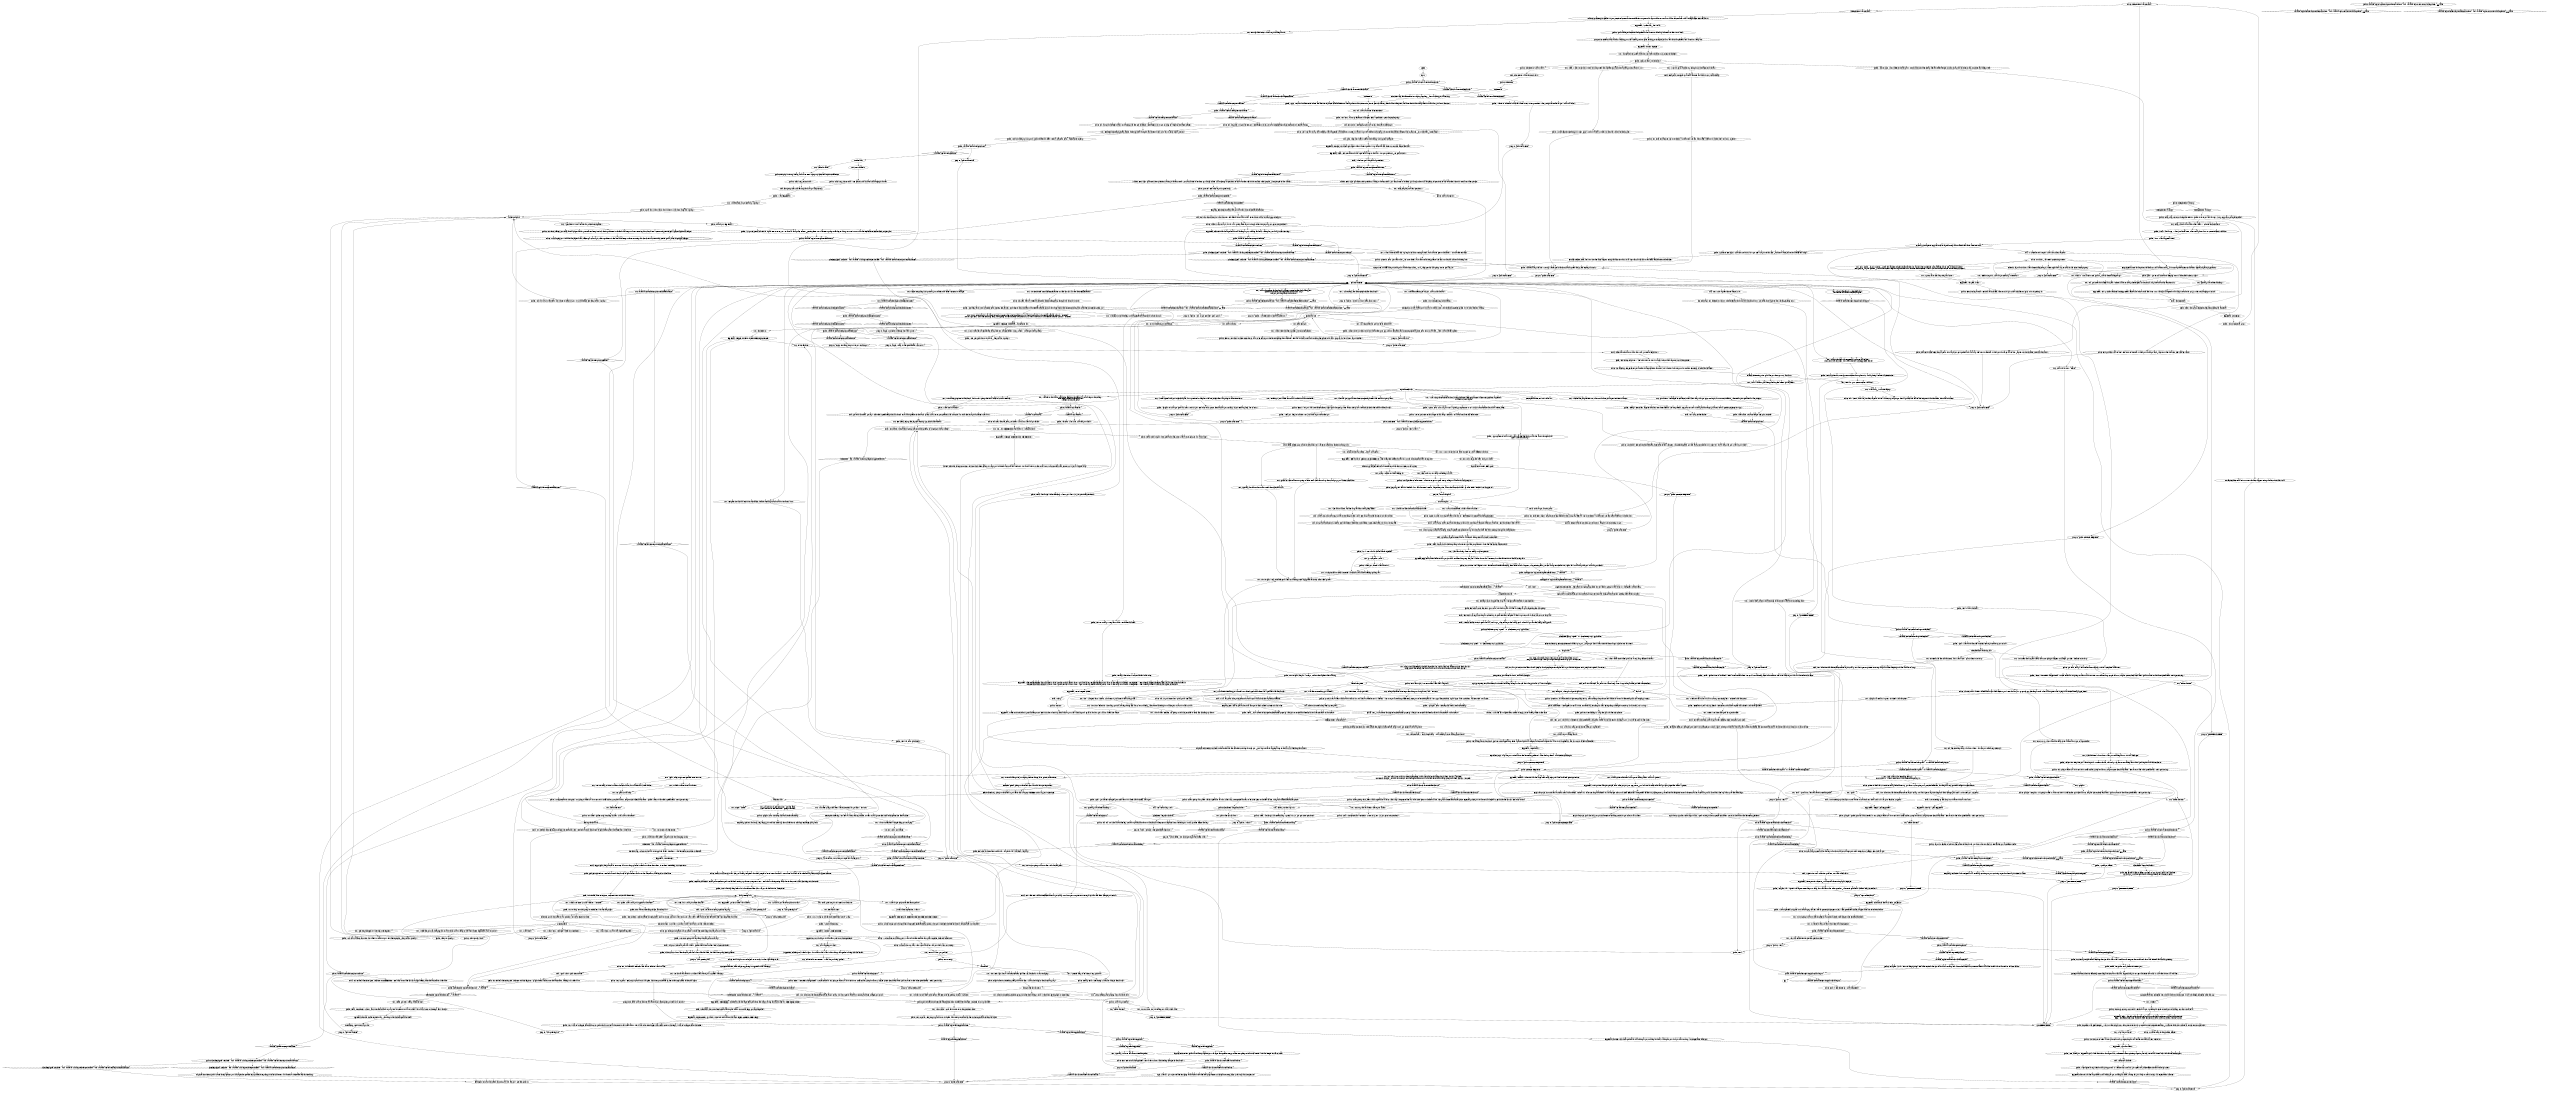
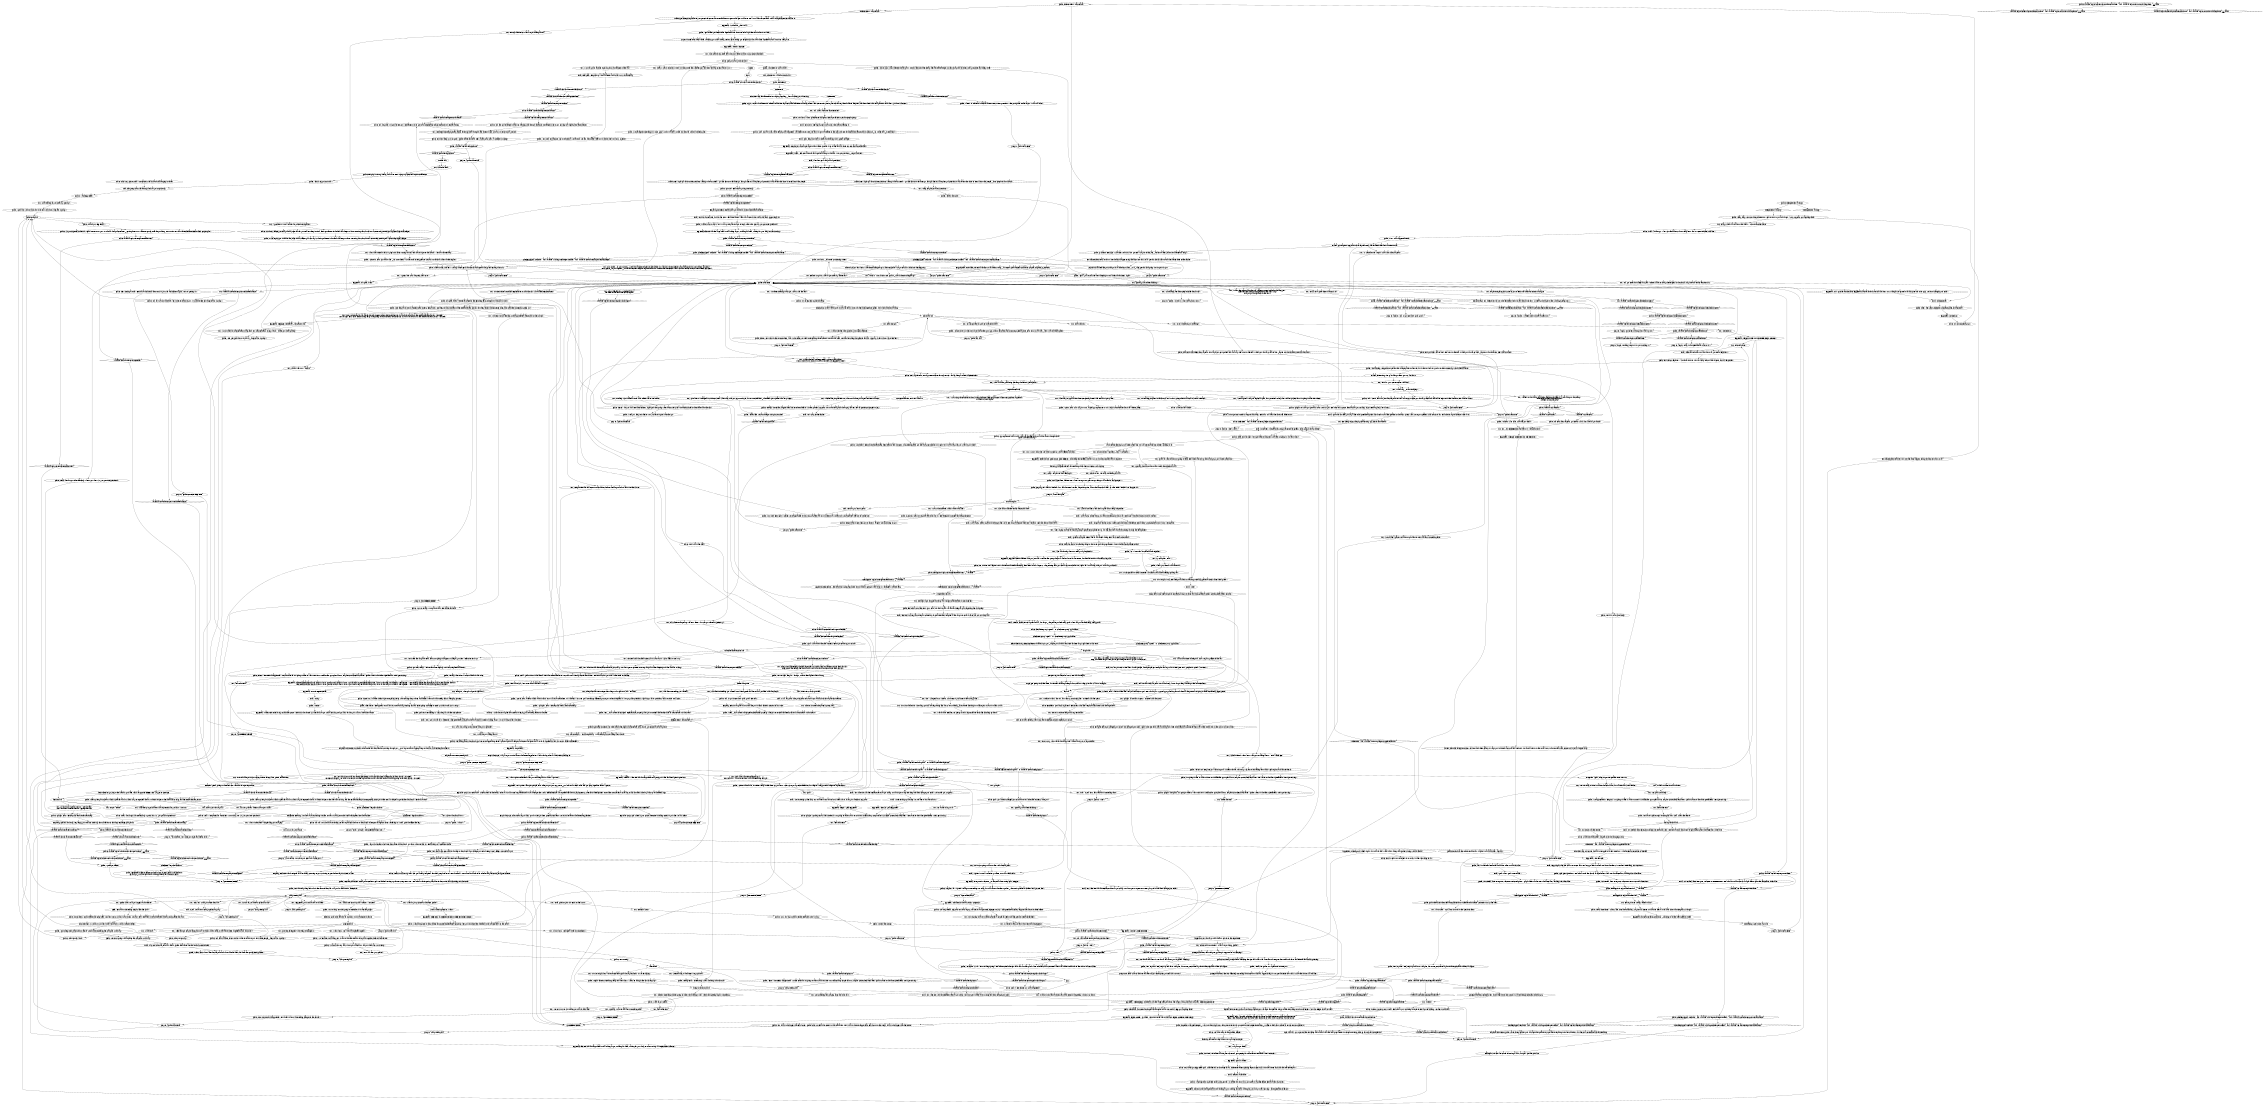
node "You: Don't shake it.": removed
node "Andre hair bet": label "Andre hair bet" -> "Andre hair hub"
node "You: No words, enjoy the beat. (Nod your head.)": removed
node "undecided final authority hub": label "undecided final authority hub" -> "undecided final decision hub"
node "Composure: Just dance for hours, one with the night!": shape diamond -> ellipse
node "Turn (Sight): They've got one speaker. One. Uno. Un.": label "Turn (Sight): They've got one speaker. One. Uno. Un." -> "Perception (Sight): They've got one speaker. One. Uno. Un."
node "You: Start tapping your foot.": removed
node "doing in the church news": label "doing in the church news" -> "doing in the church hub"
node "Rhetoric: That means they haven't set up a single one yet.": added
